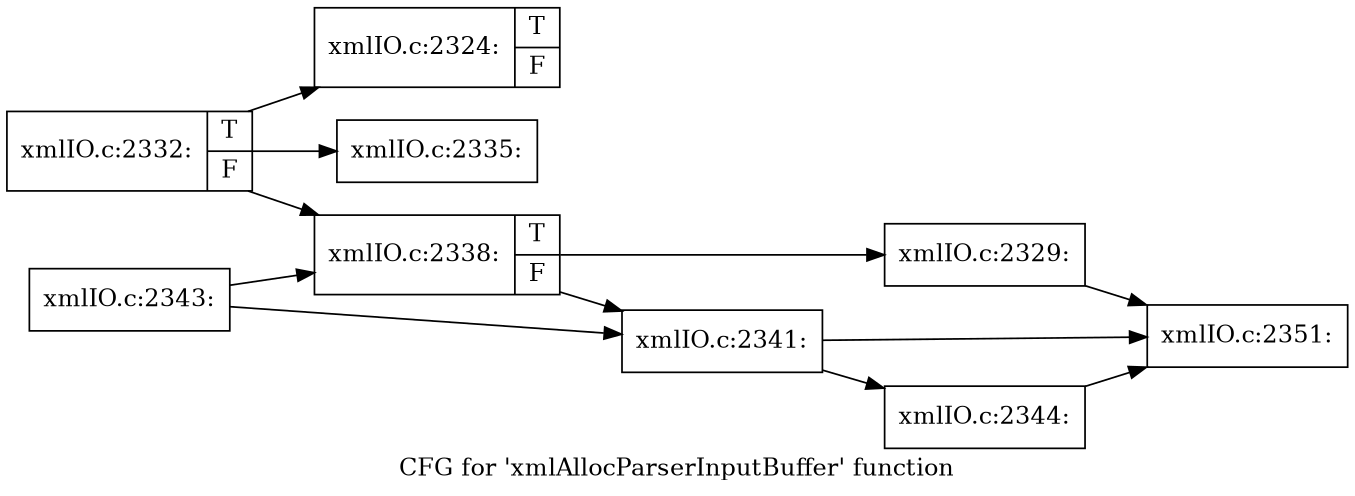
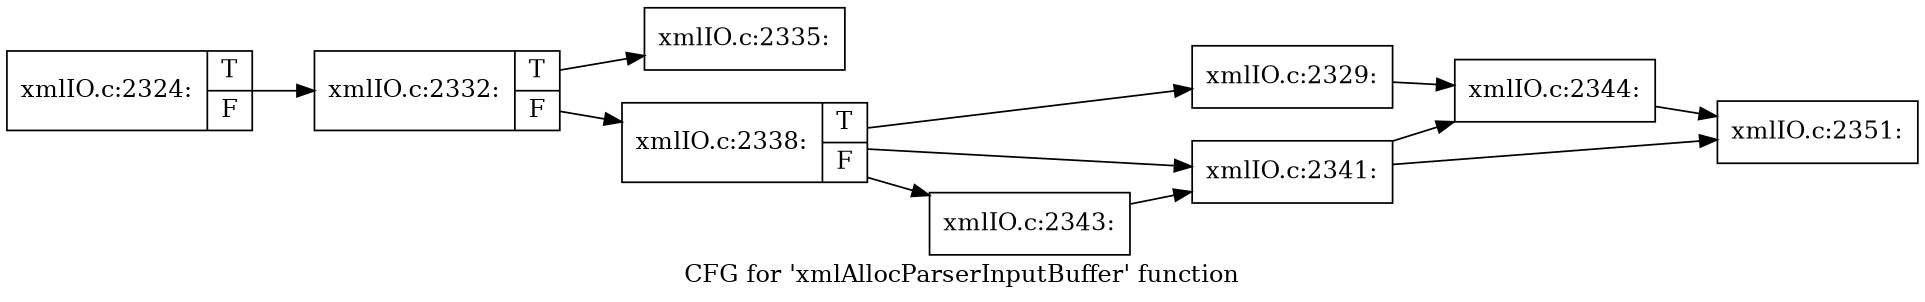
edge "xmlIO.c:2332:" -> "xmlIO.c:2324:": reversed
edge "xmlIO.c:2343:" -> "xmlIO.c:2338:": reversed
edge "xmlIO.c:2329:" -> "xmlIO.c:2351:": now "xmlIO.c:2329:" -> "xmlIO.c:2344:"
